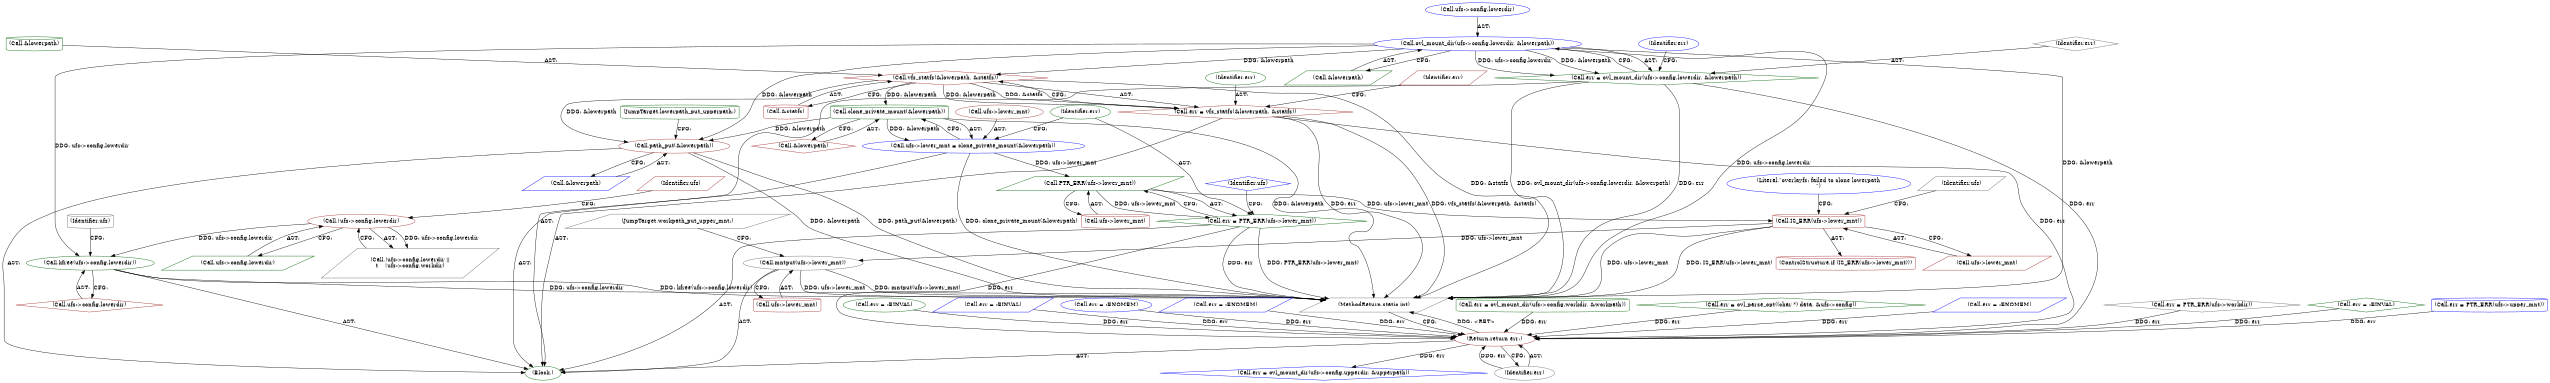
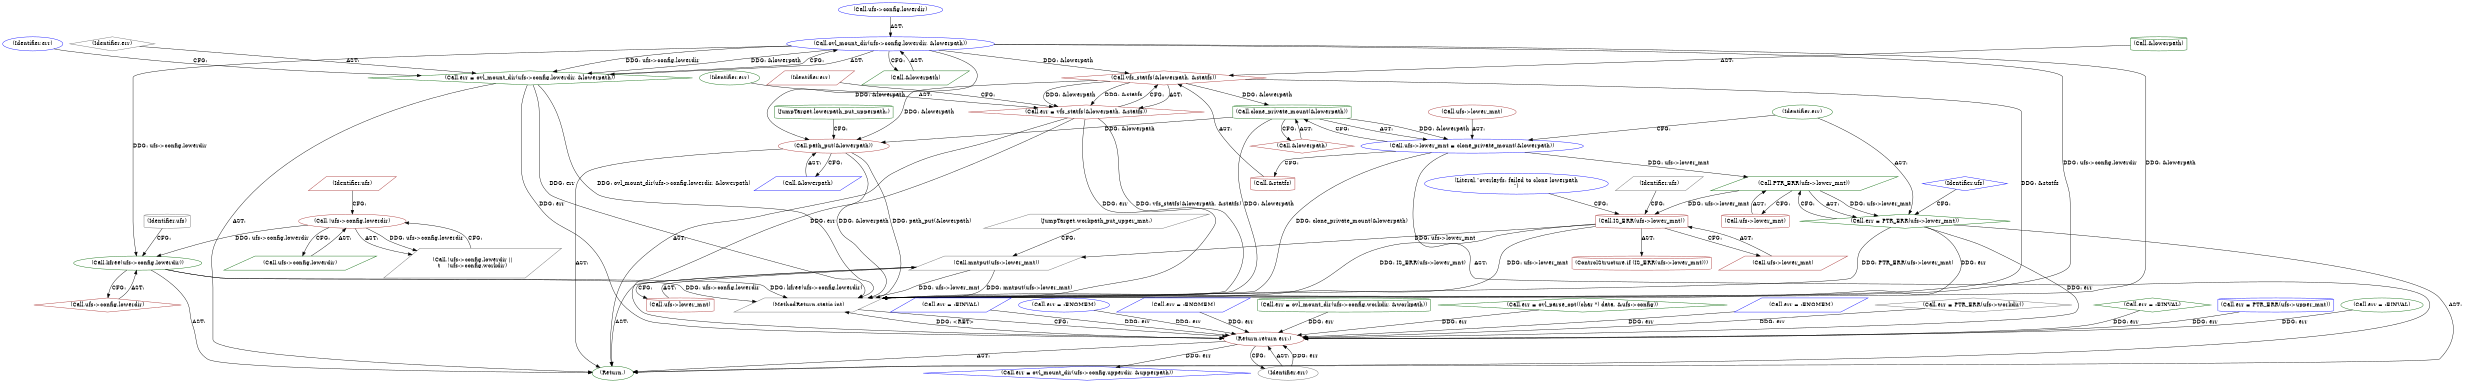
edge "(Call,vfs_statfs(&lowerpath, &statfs))" -> "(Call,&statfs)": now "(Call,ufs->lower_mnt = clone_private_mount(&lowerpath))" -> "(Call,&statfs)"
node "(Call,mntput(ufs->lower_mnt))": shape ellipse -> parallelogram
node "(Block,)": label "(Block,)" -> "(Return,)"
